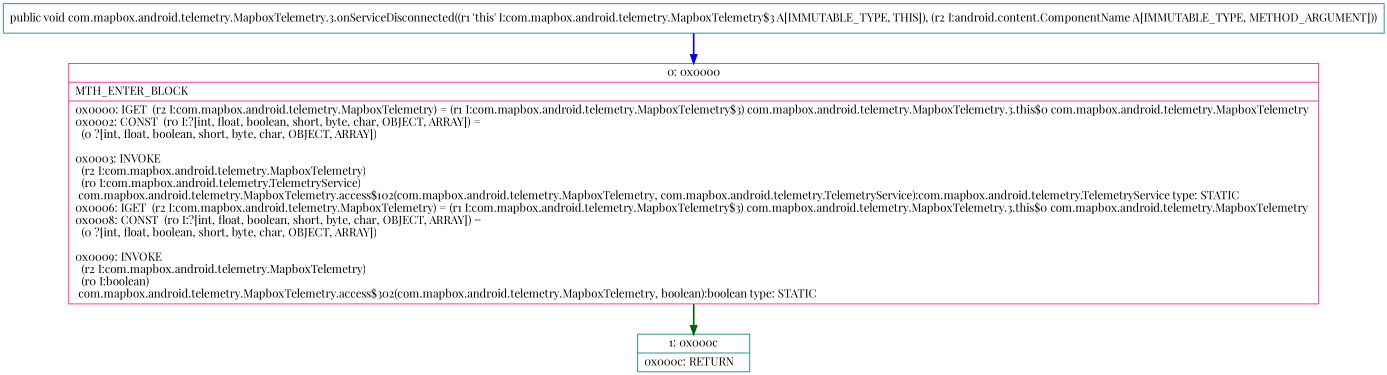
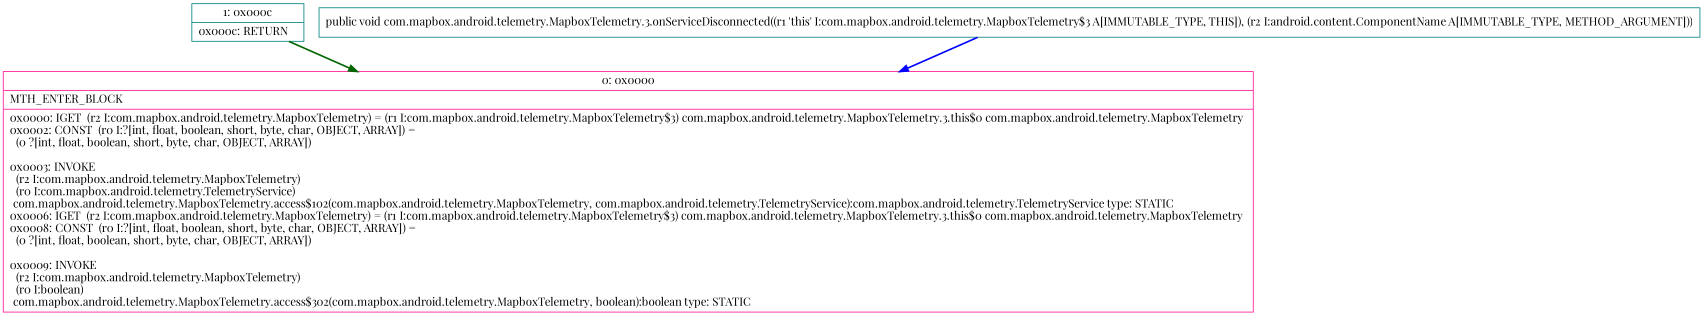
edge "0: 0x0000" -> "1: 0x000c": reversed
